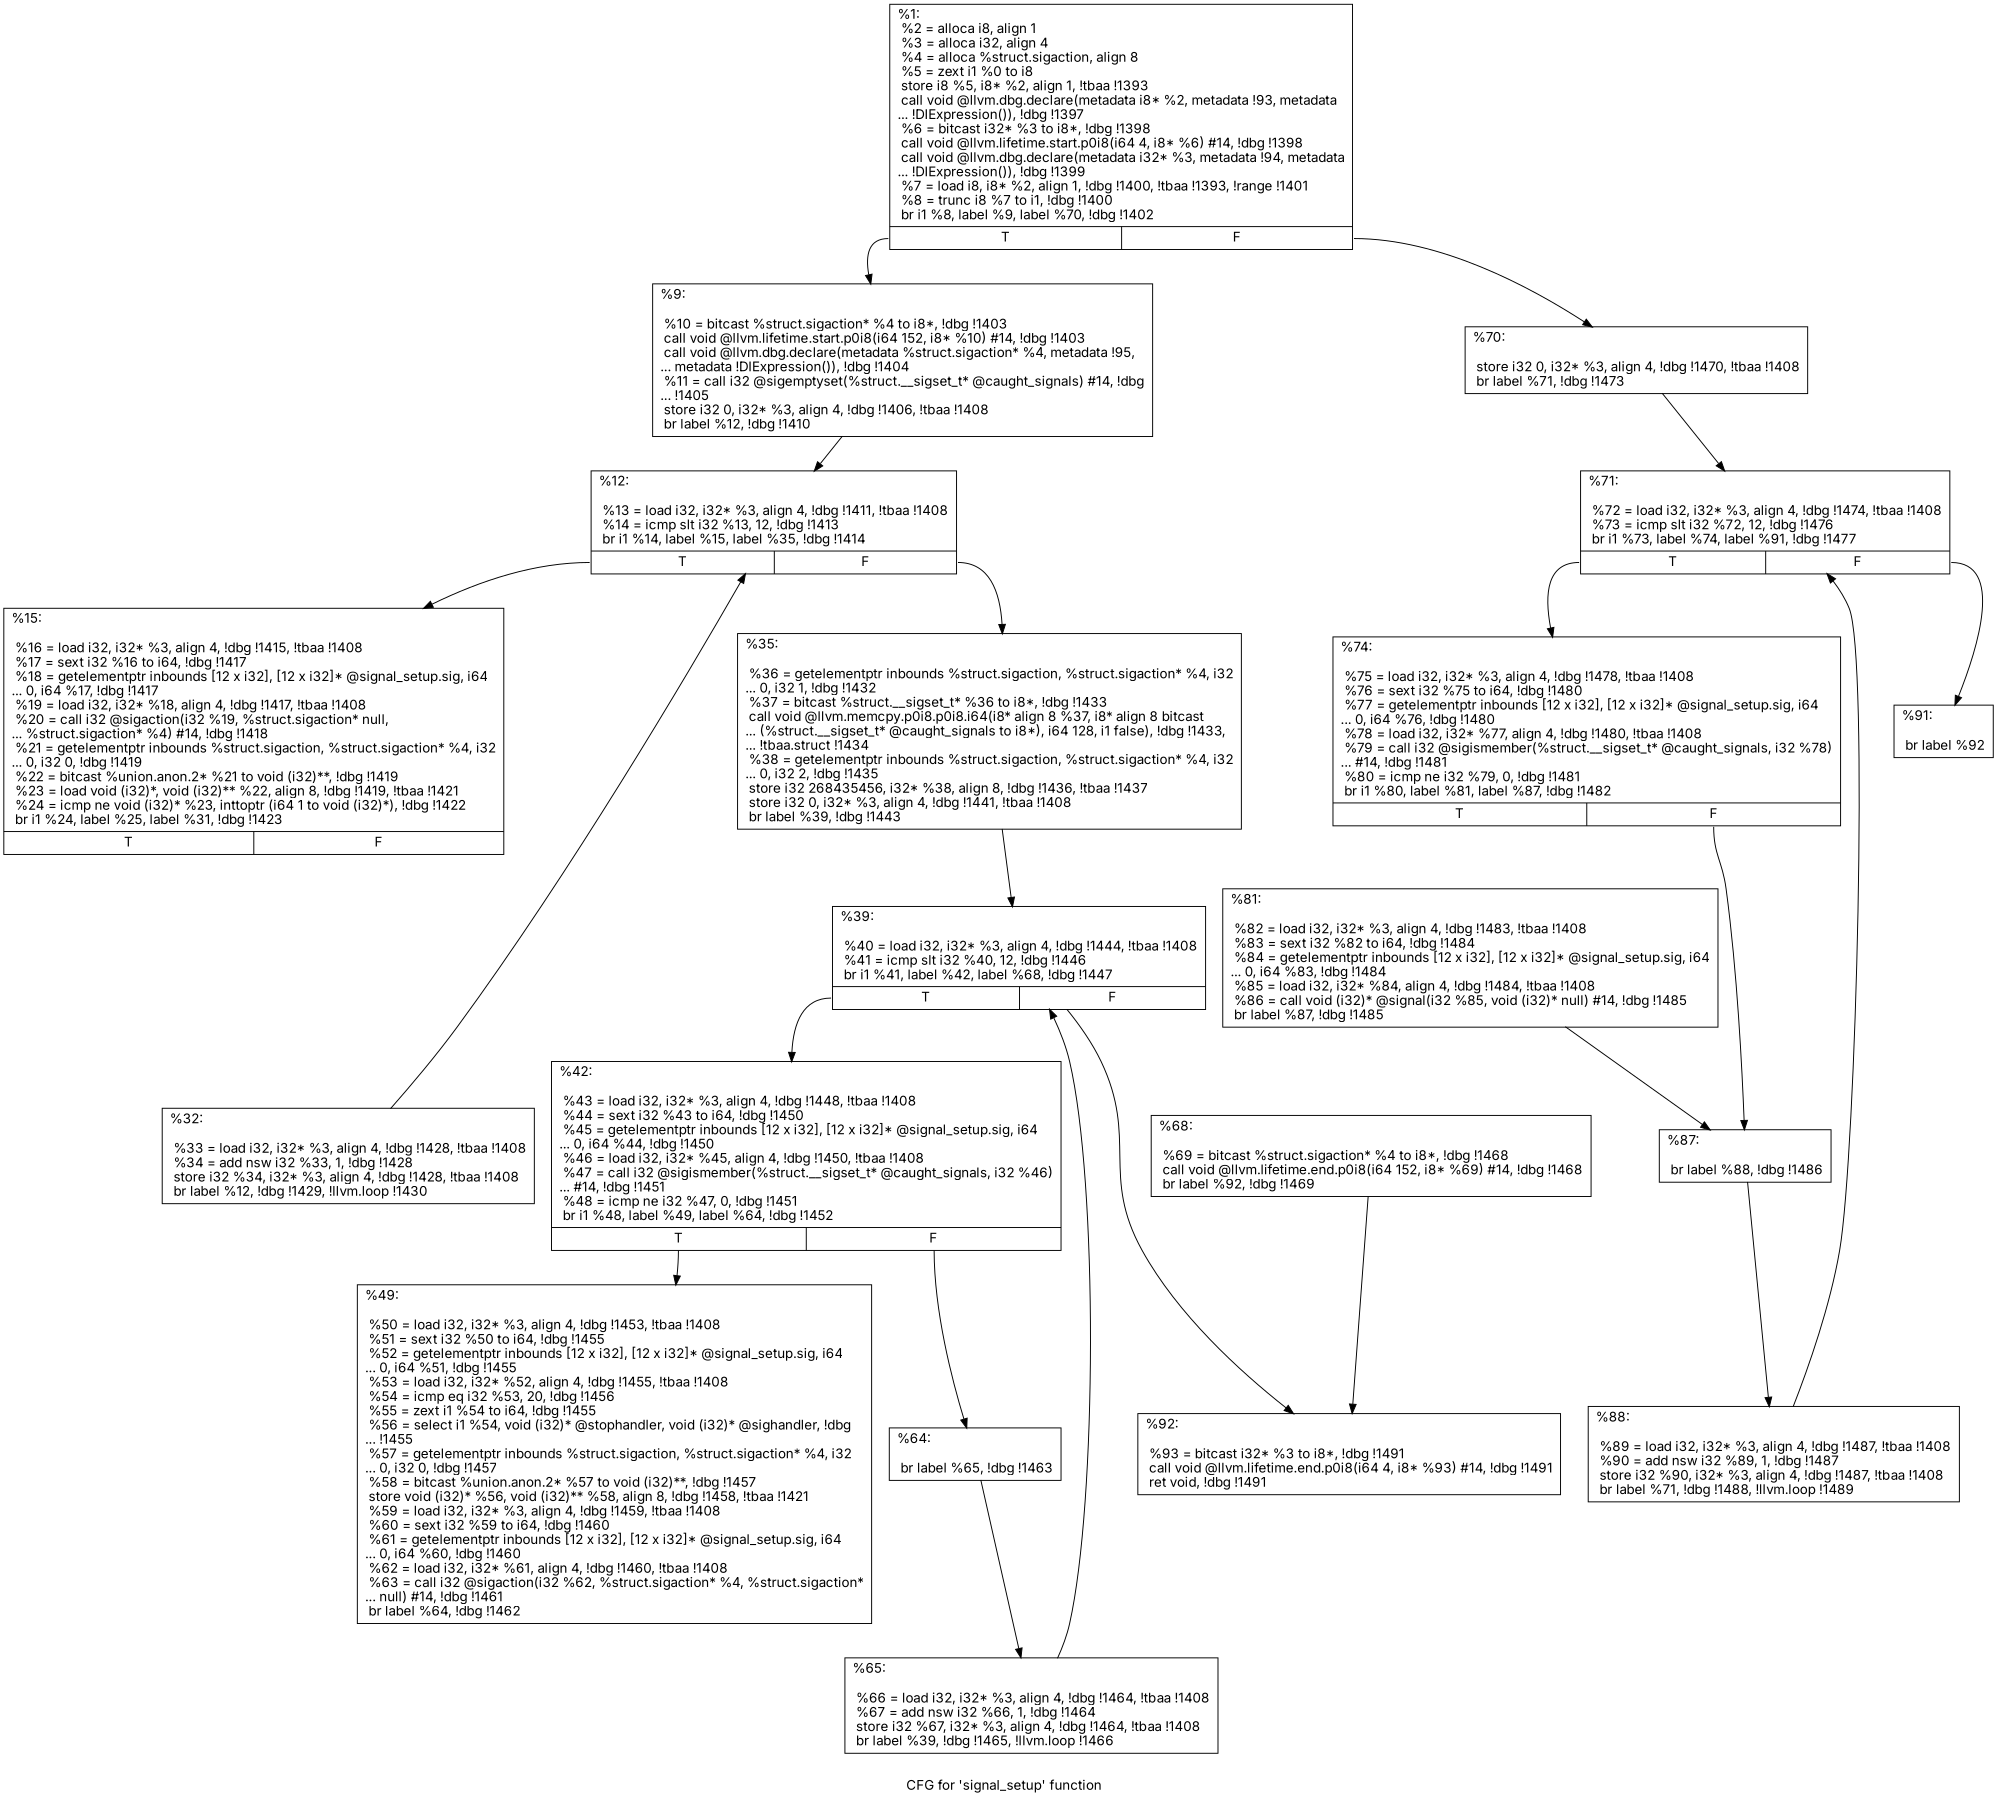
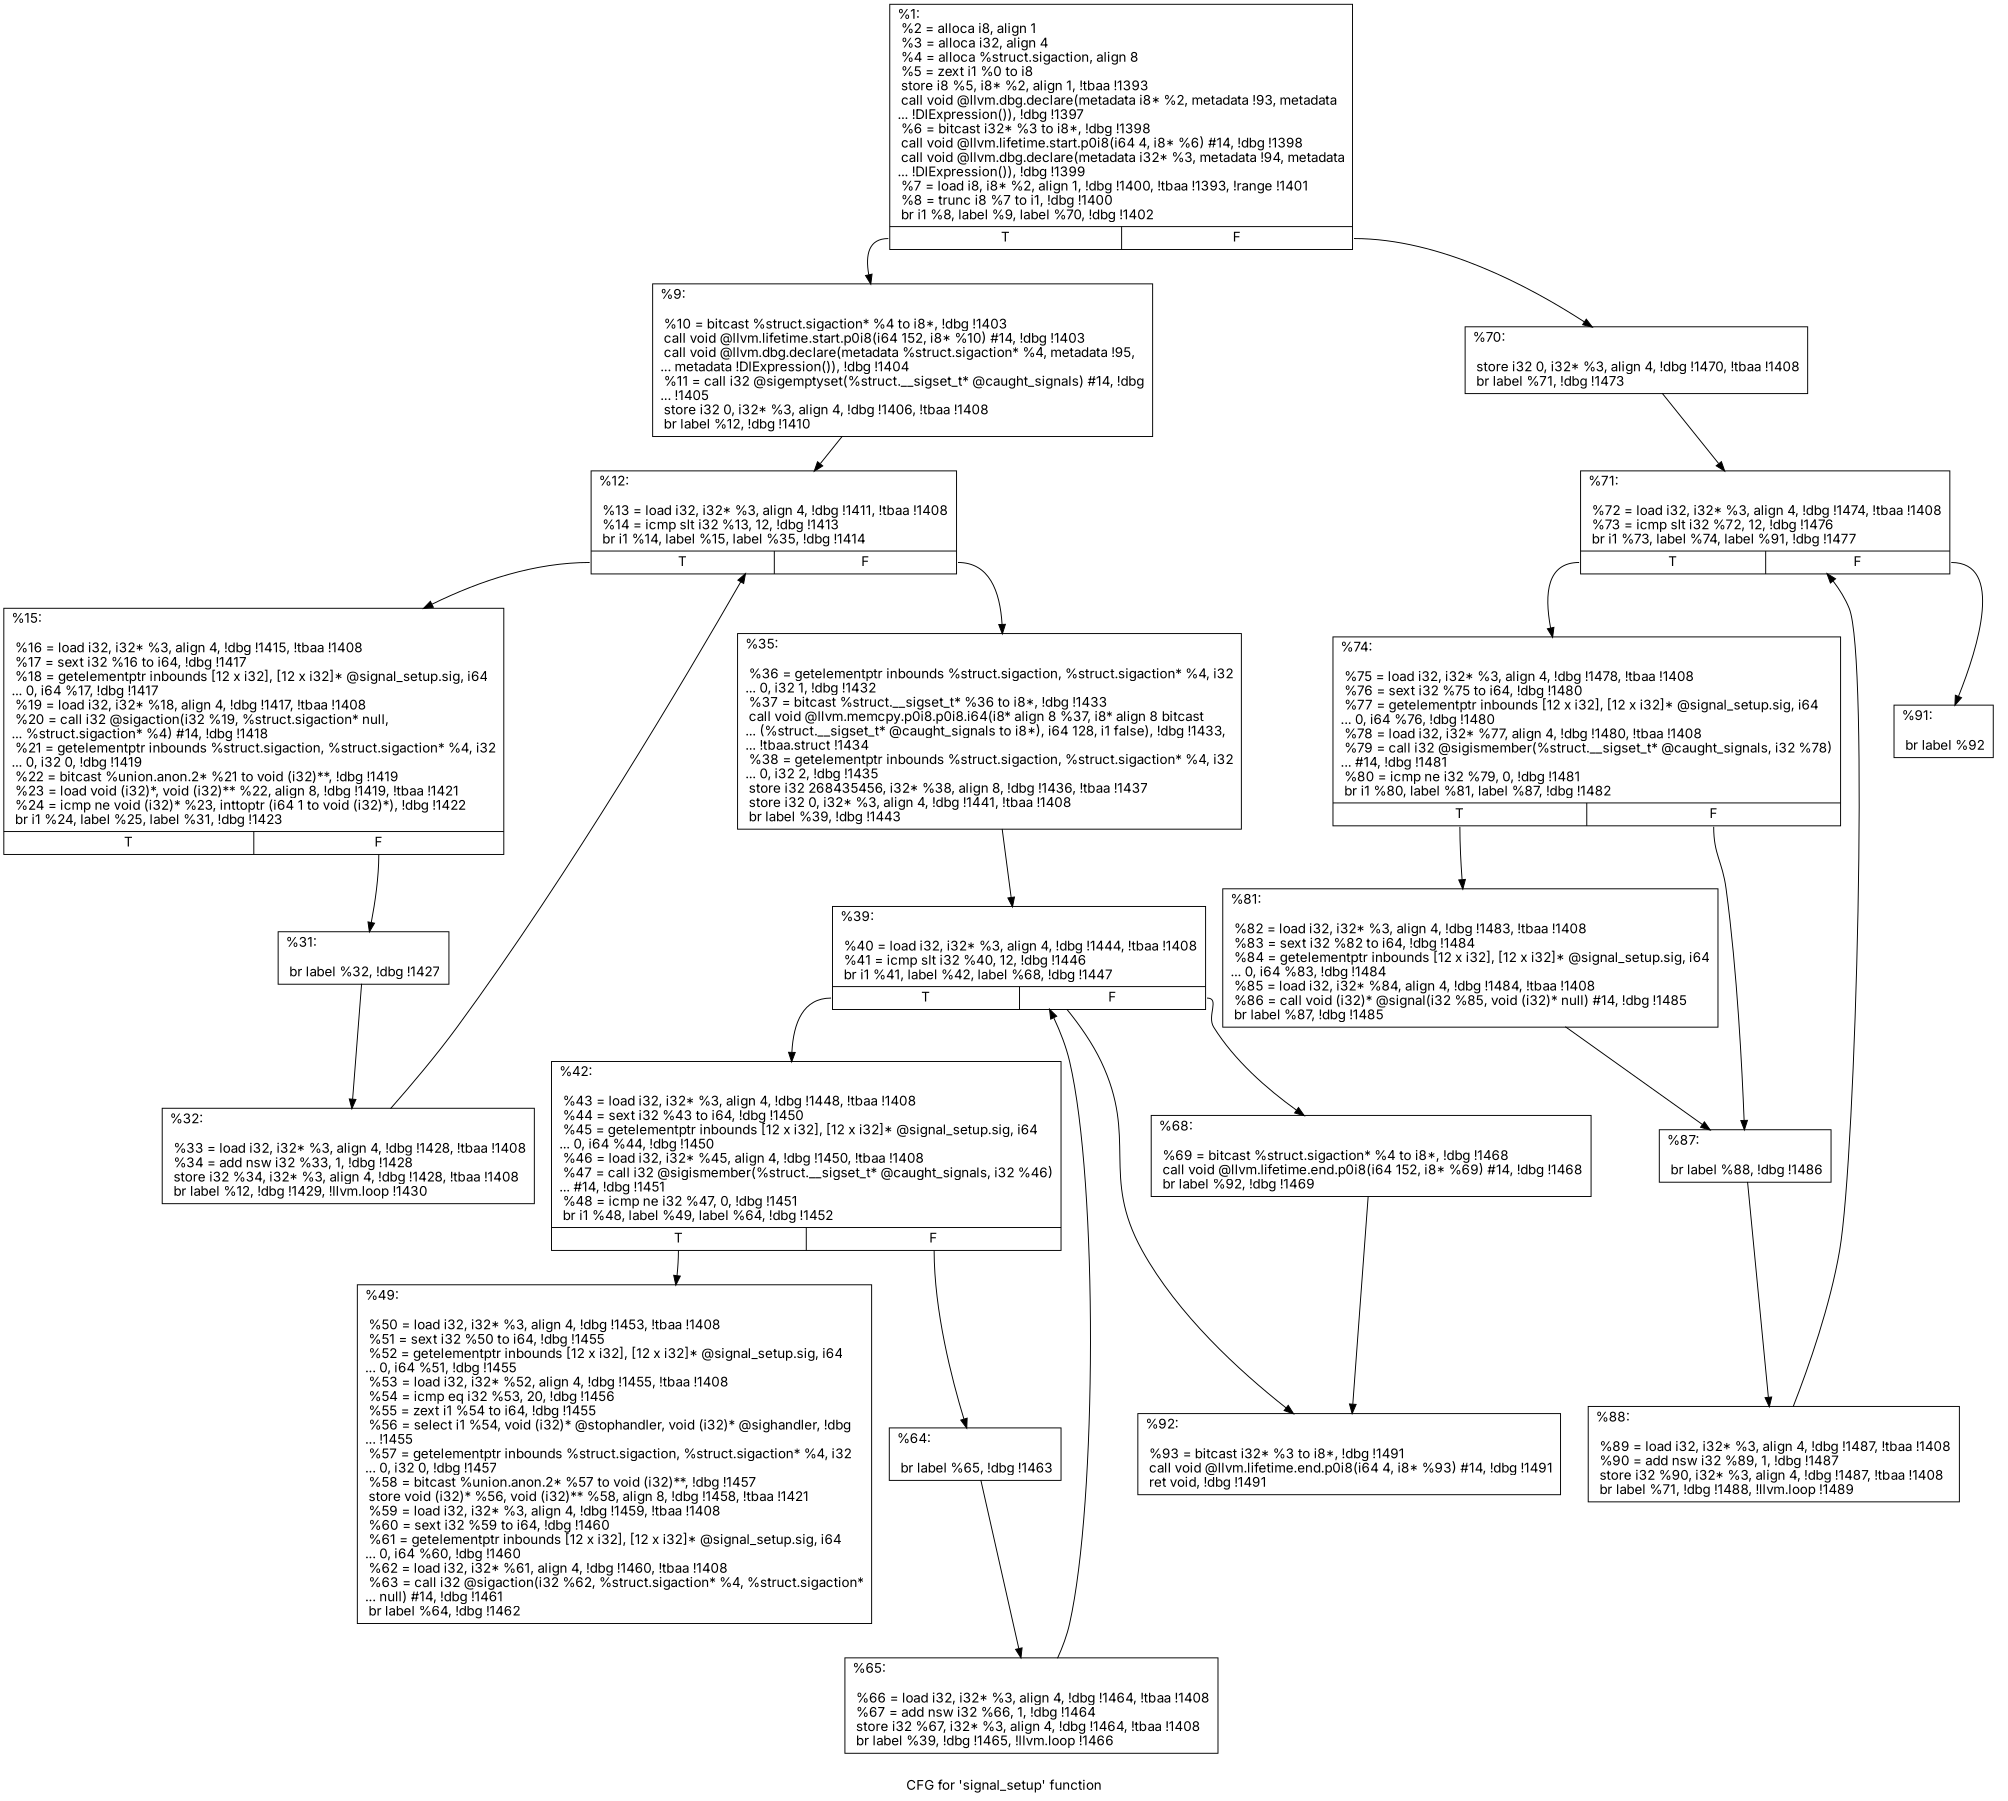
edge "%74:" -> "%81:": added
node "%31:": added
edge "%39:" -> "%68:": added
